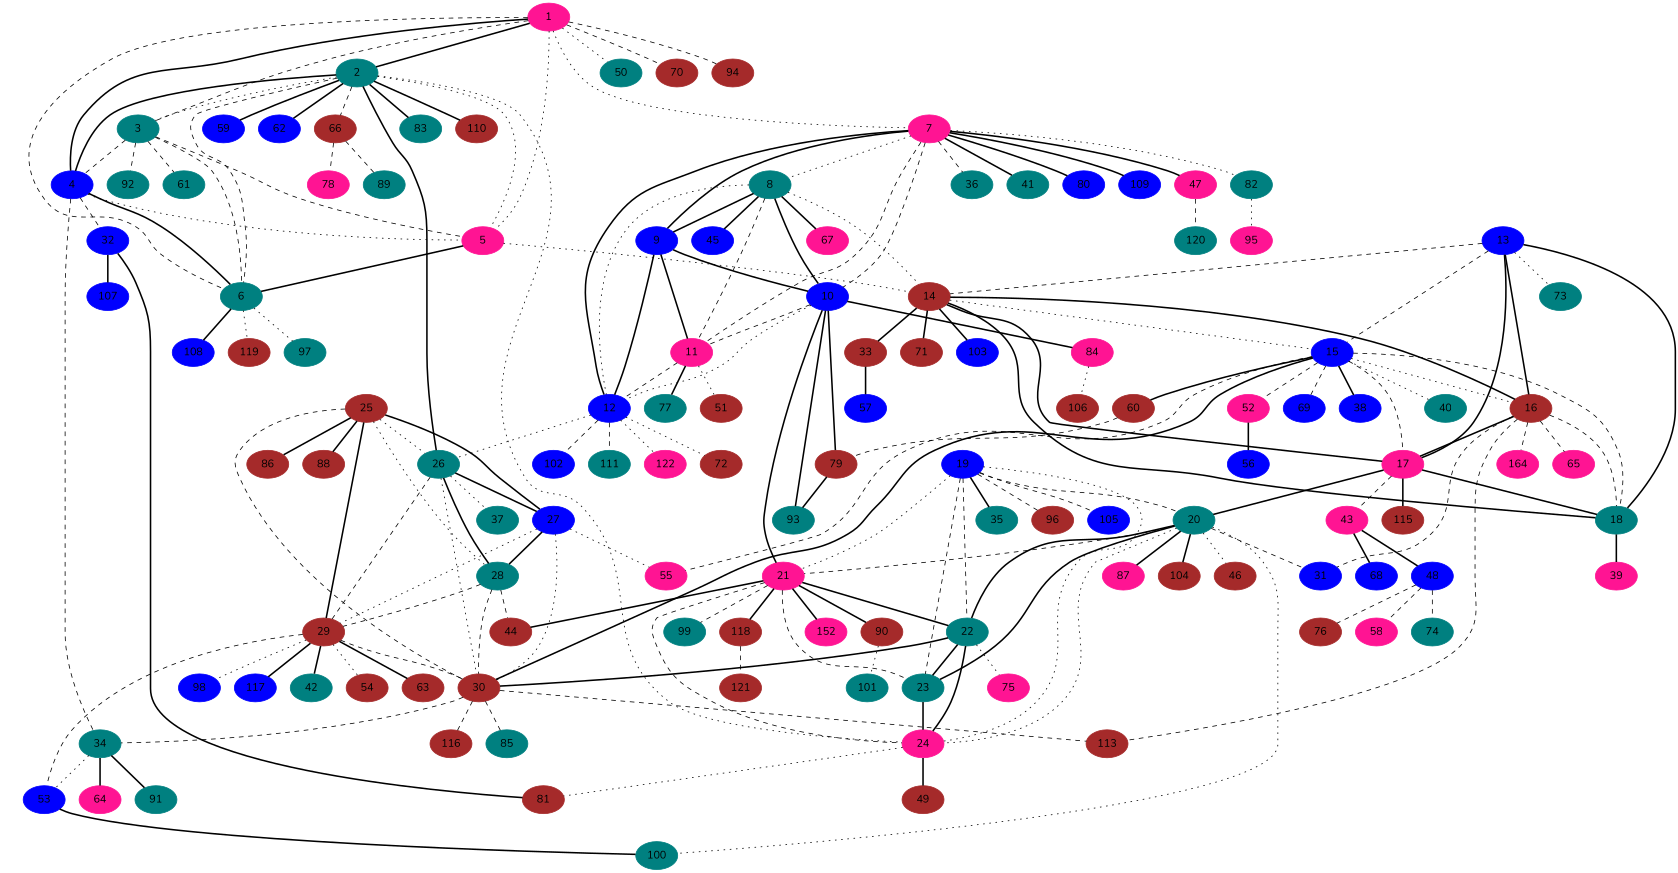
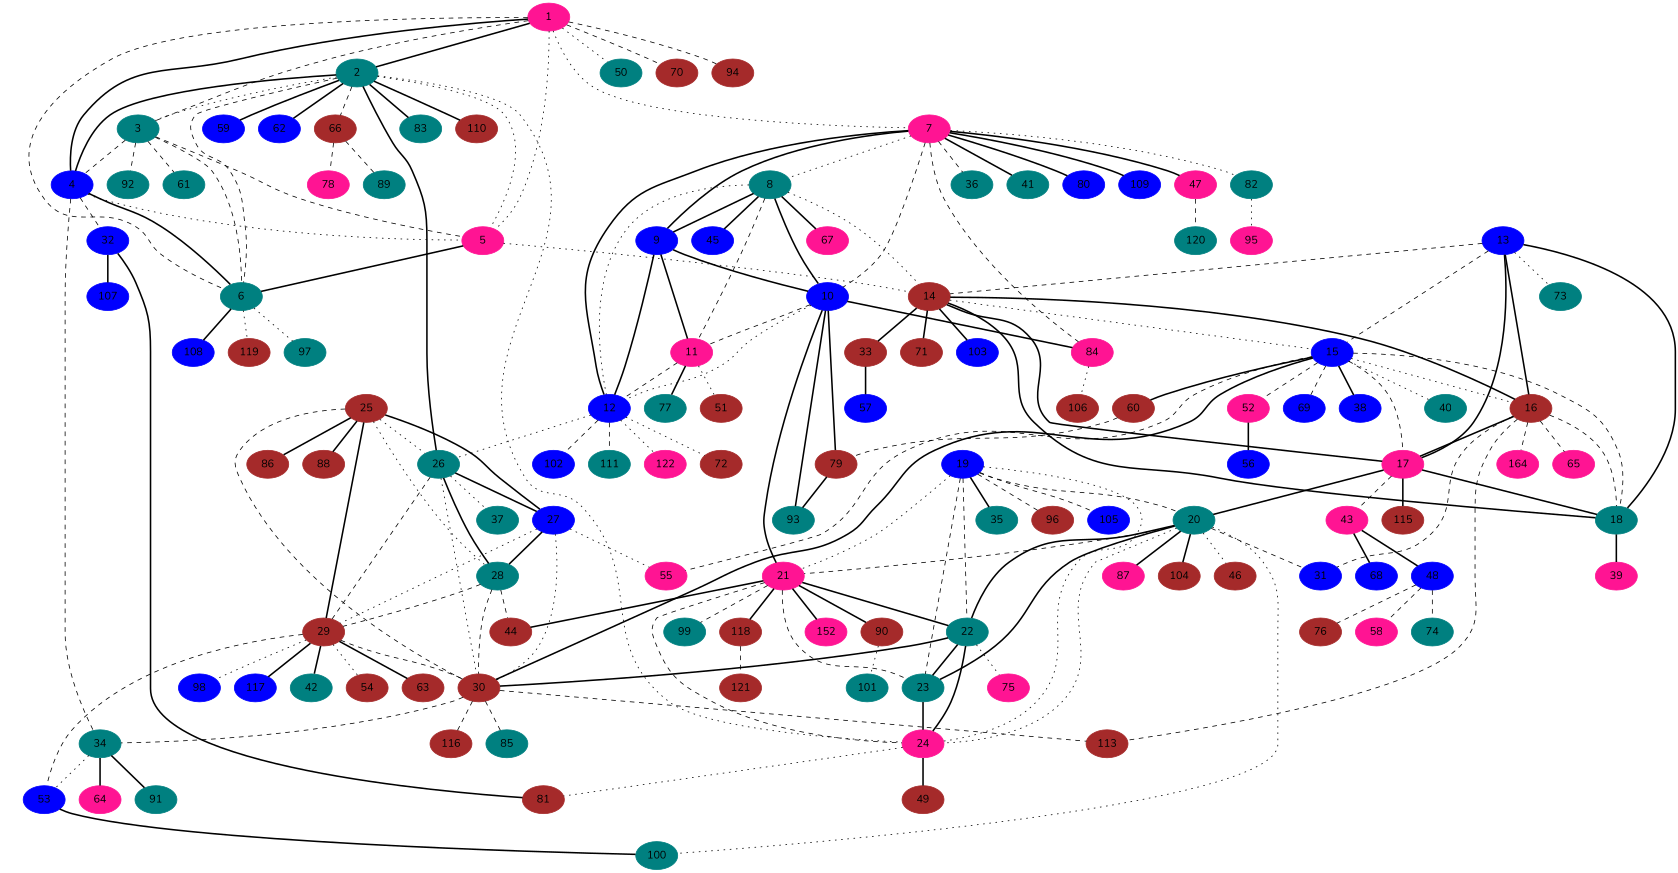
edge "7" -- "11": now "7" -- "84"
